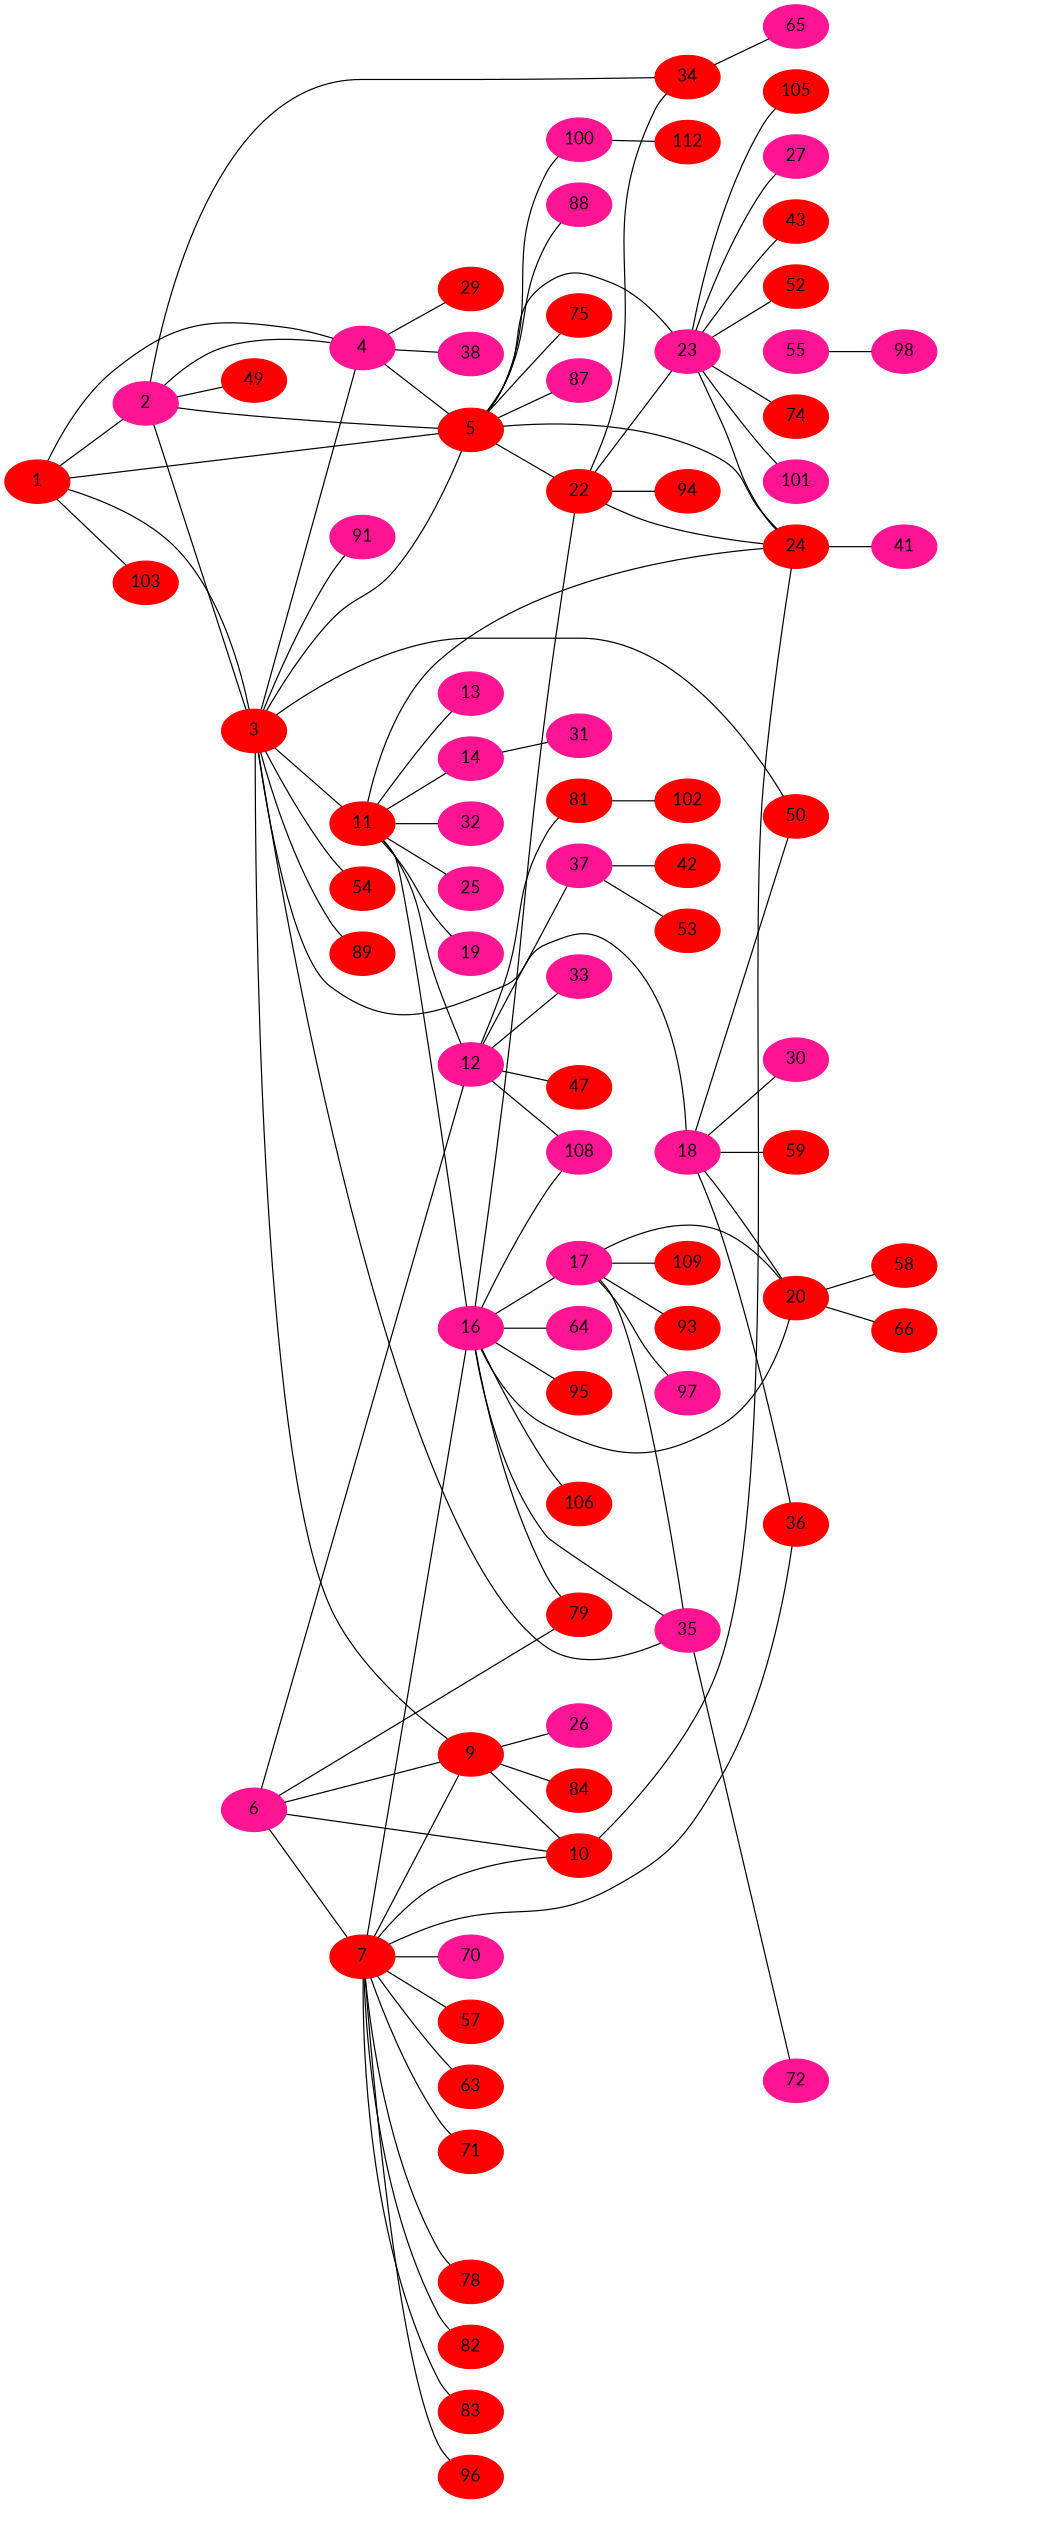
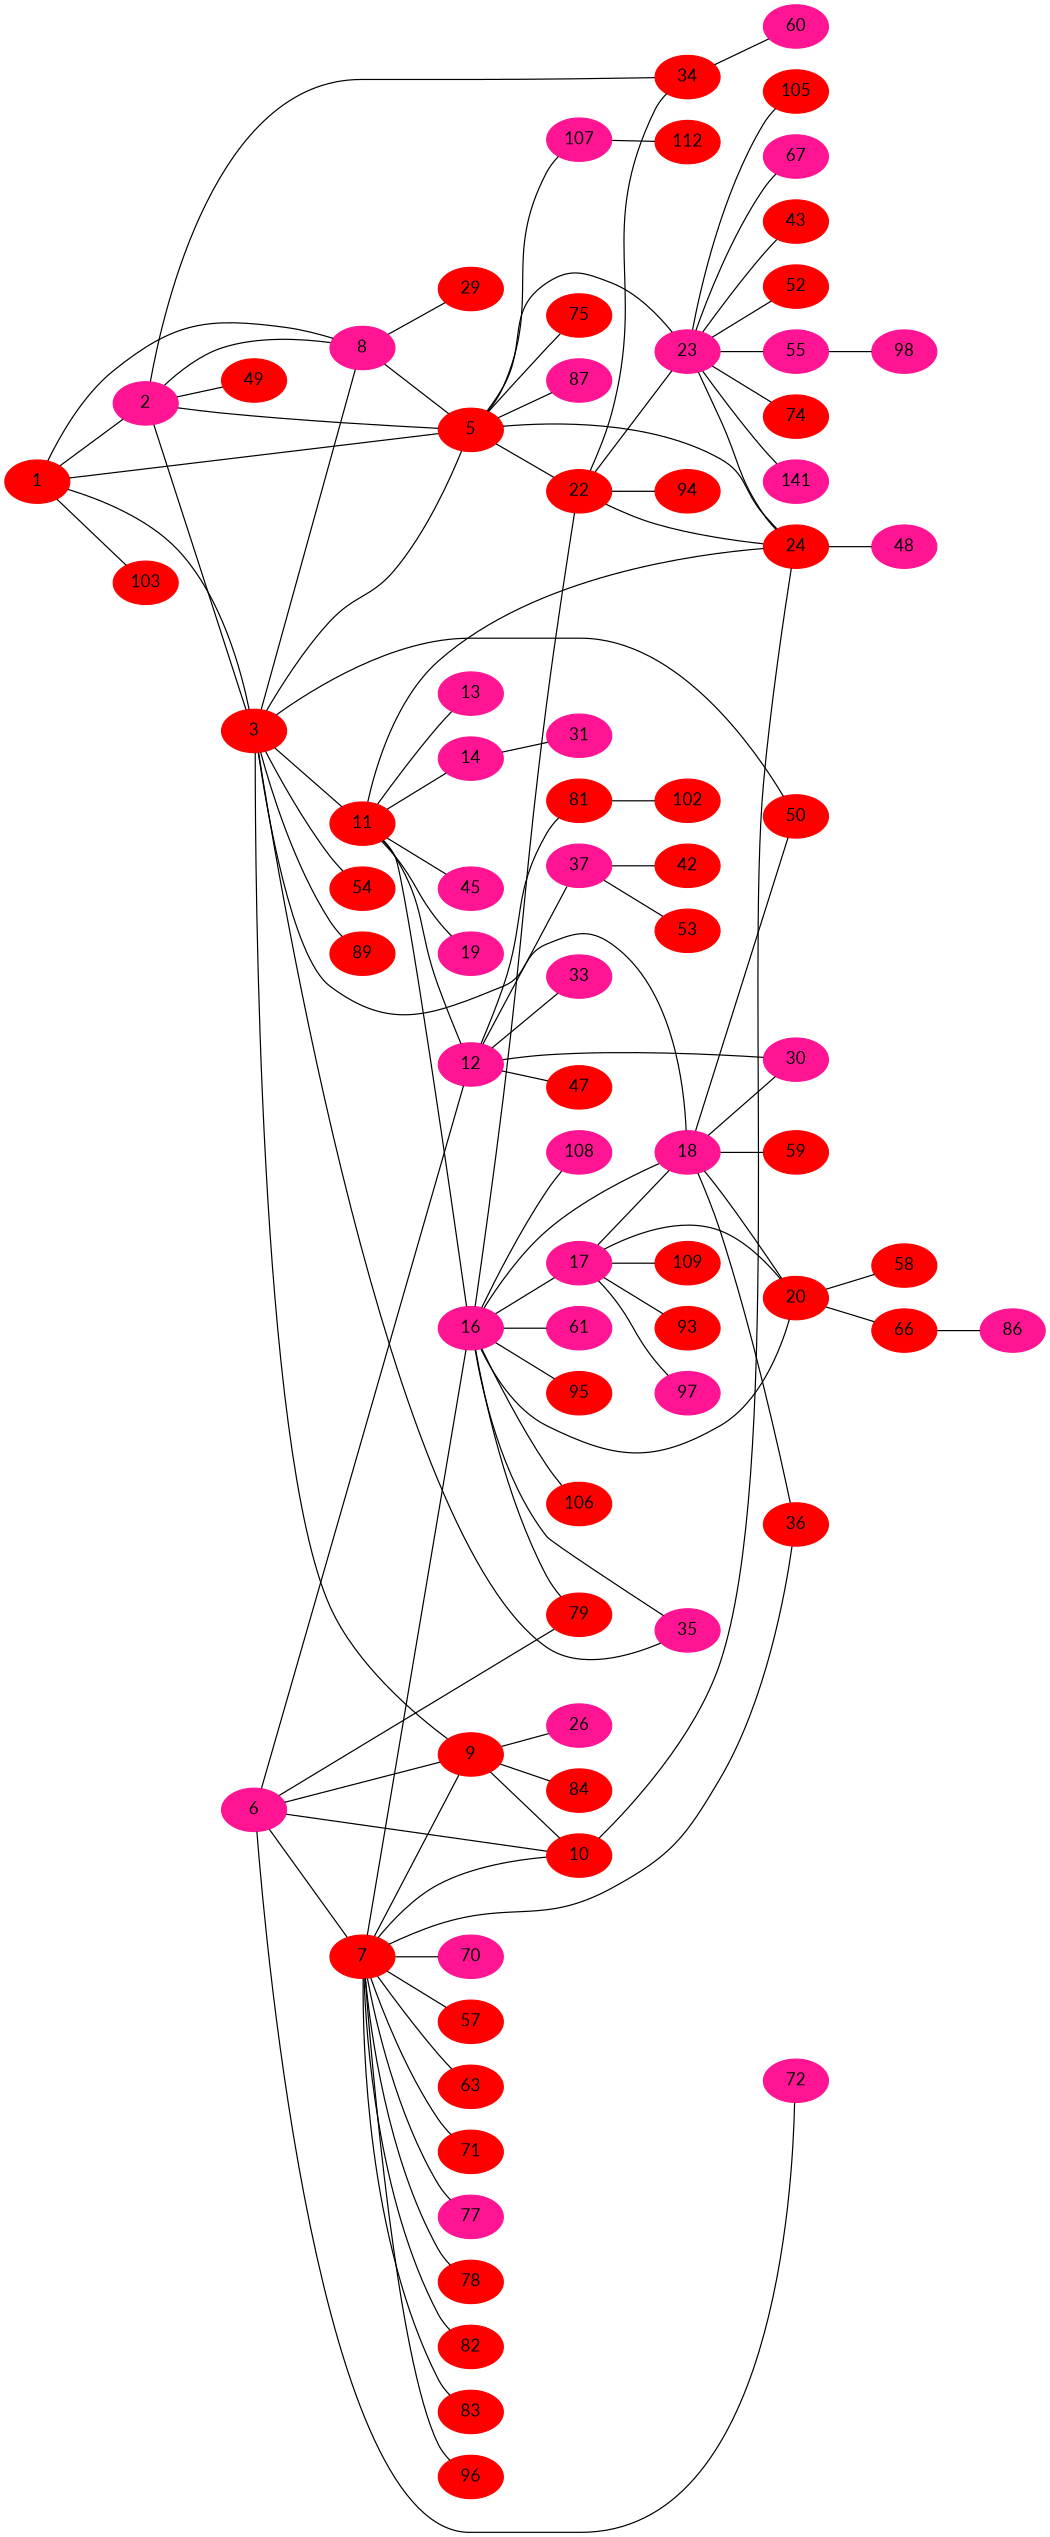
node "65": label "65" -> "60"
node "100": label "100" -> "107"
node "27": label "27" -> "67"
node "88": removed
node "4": label "4" -> "8"
edge "23" -- "55": added
node "38": removed
node "101": label "101" -> "141"
node "91": removed
node "41": label "41" -> "48"
node "32": removed
node "25": label "25" -> "45"
edge "12" -- "108": now "12" -- "30"
edge "18" -- "16": added
node "64": label "64" -> "61"
node "86": added
edge "17" -- "35": now "17" -- "18"
edge "35" -- "72": now "6" -- "72"
node "77": added
